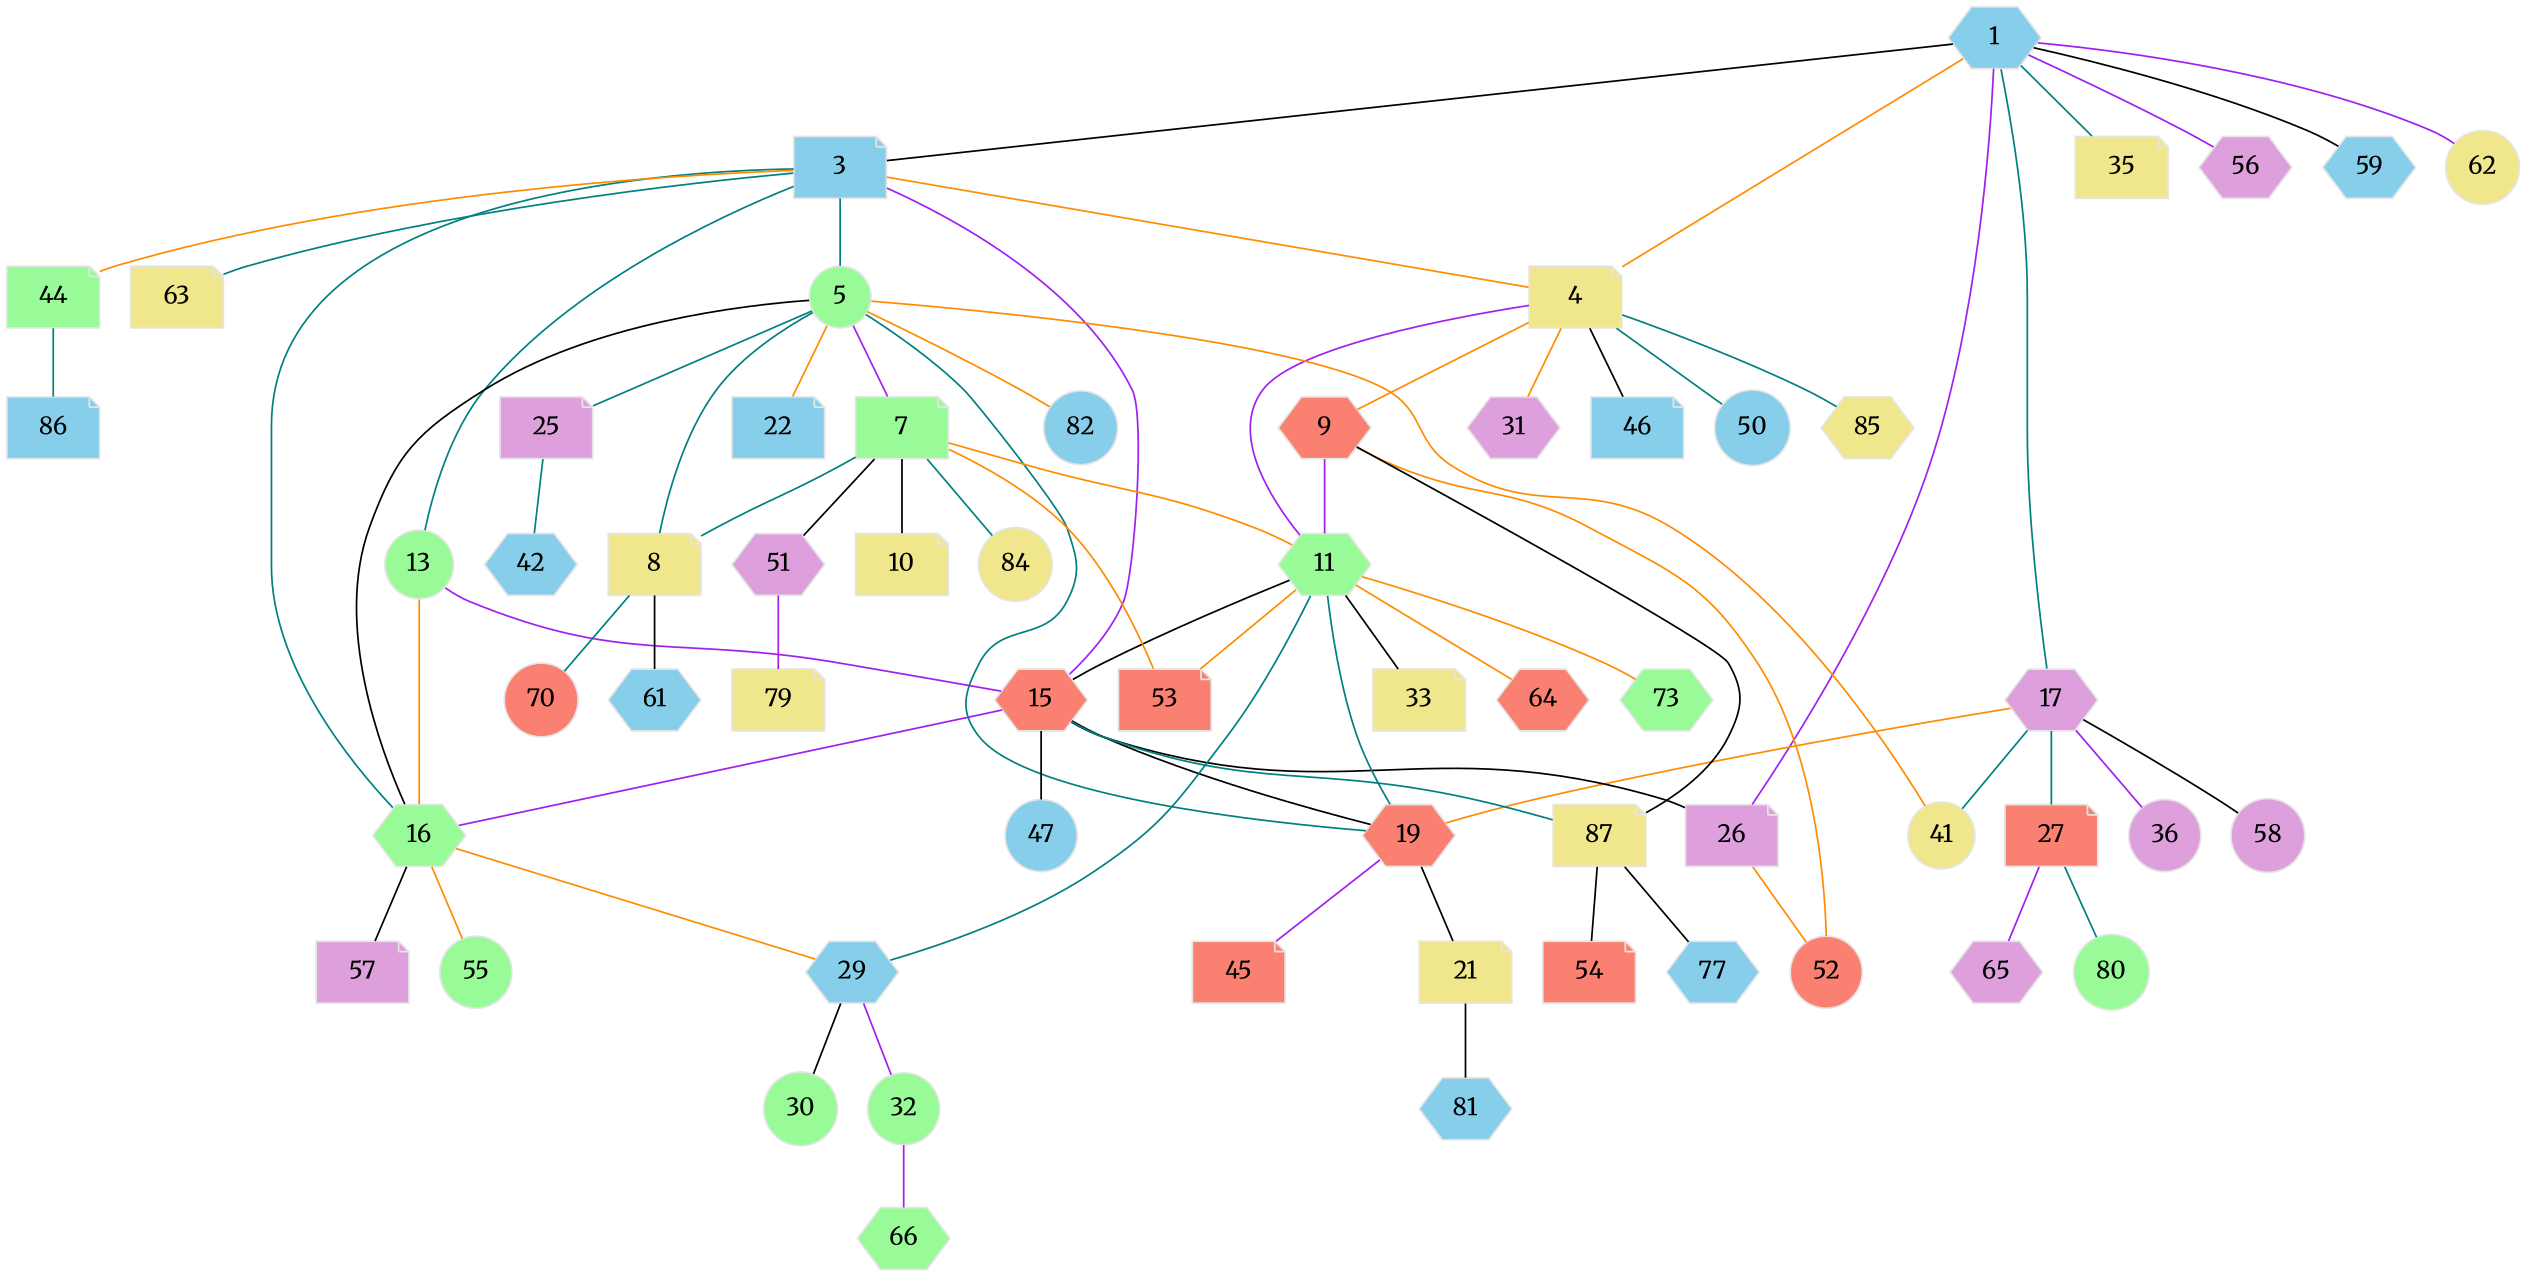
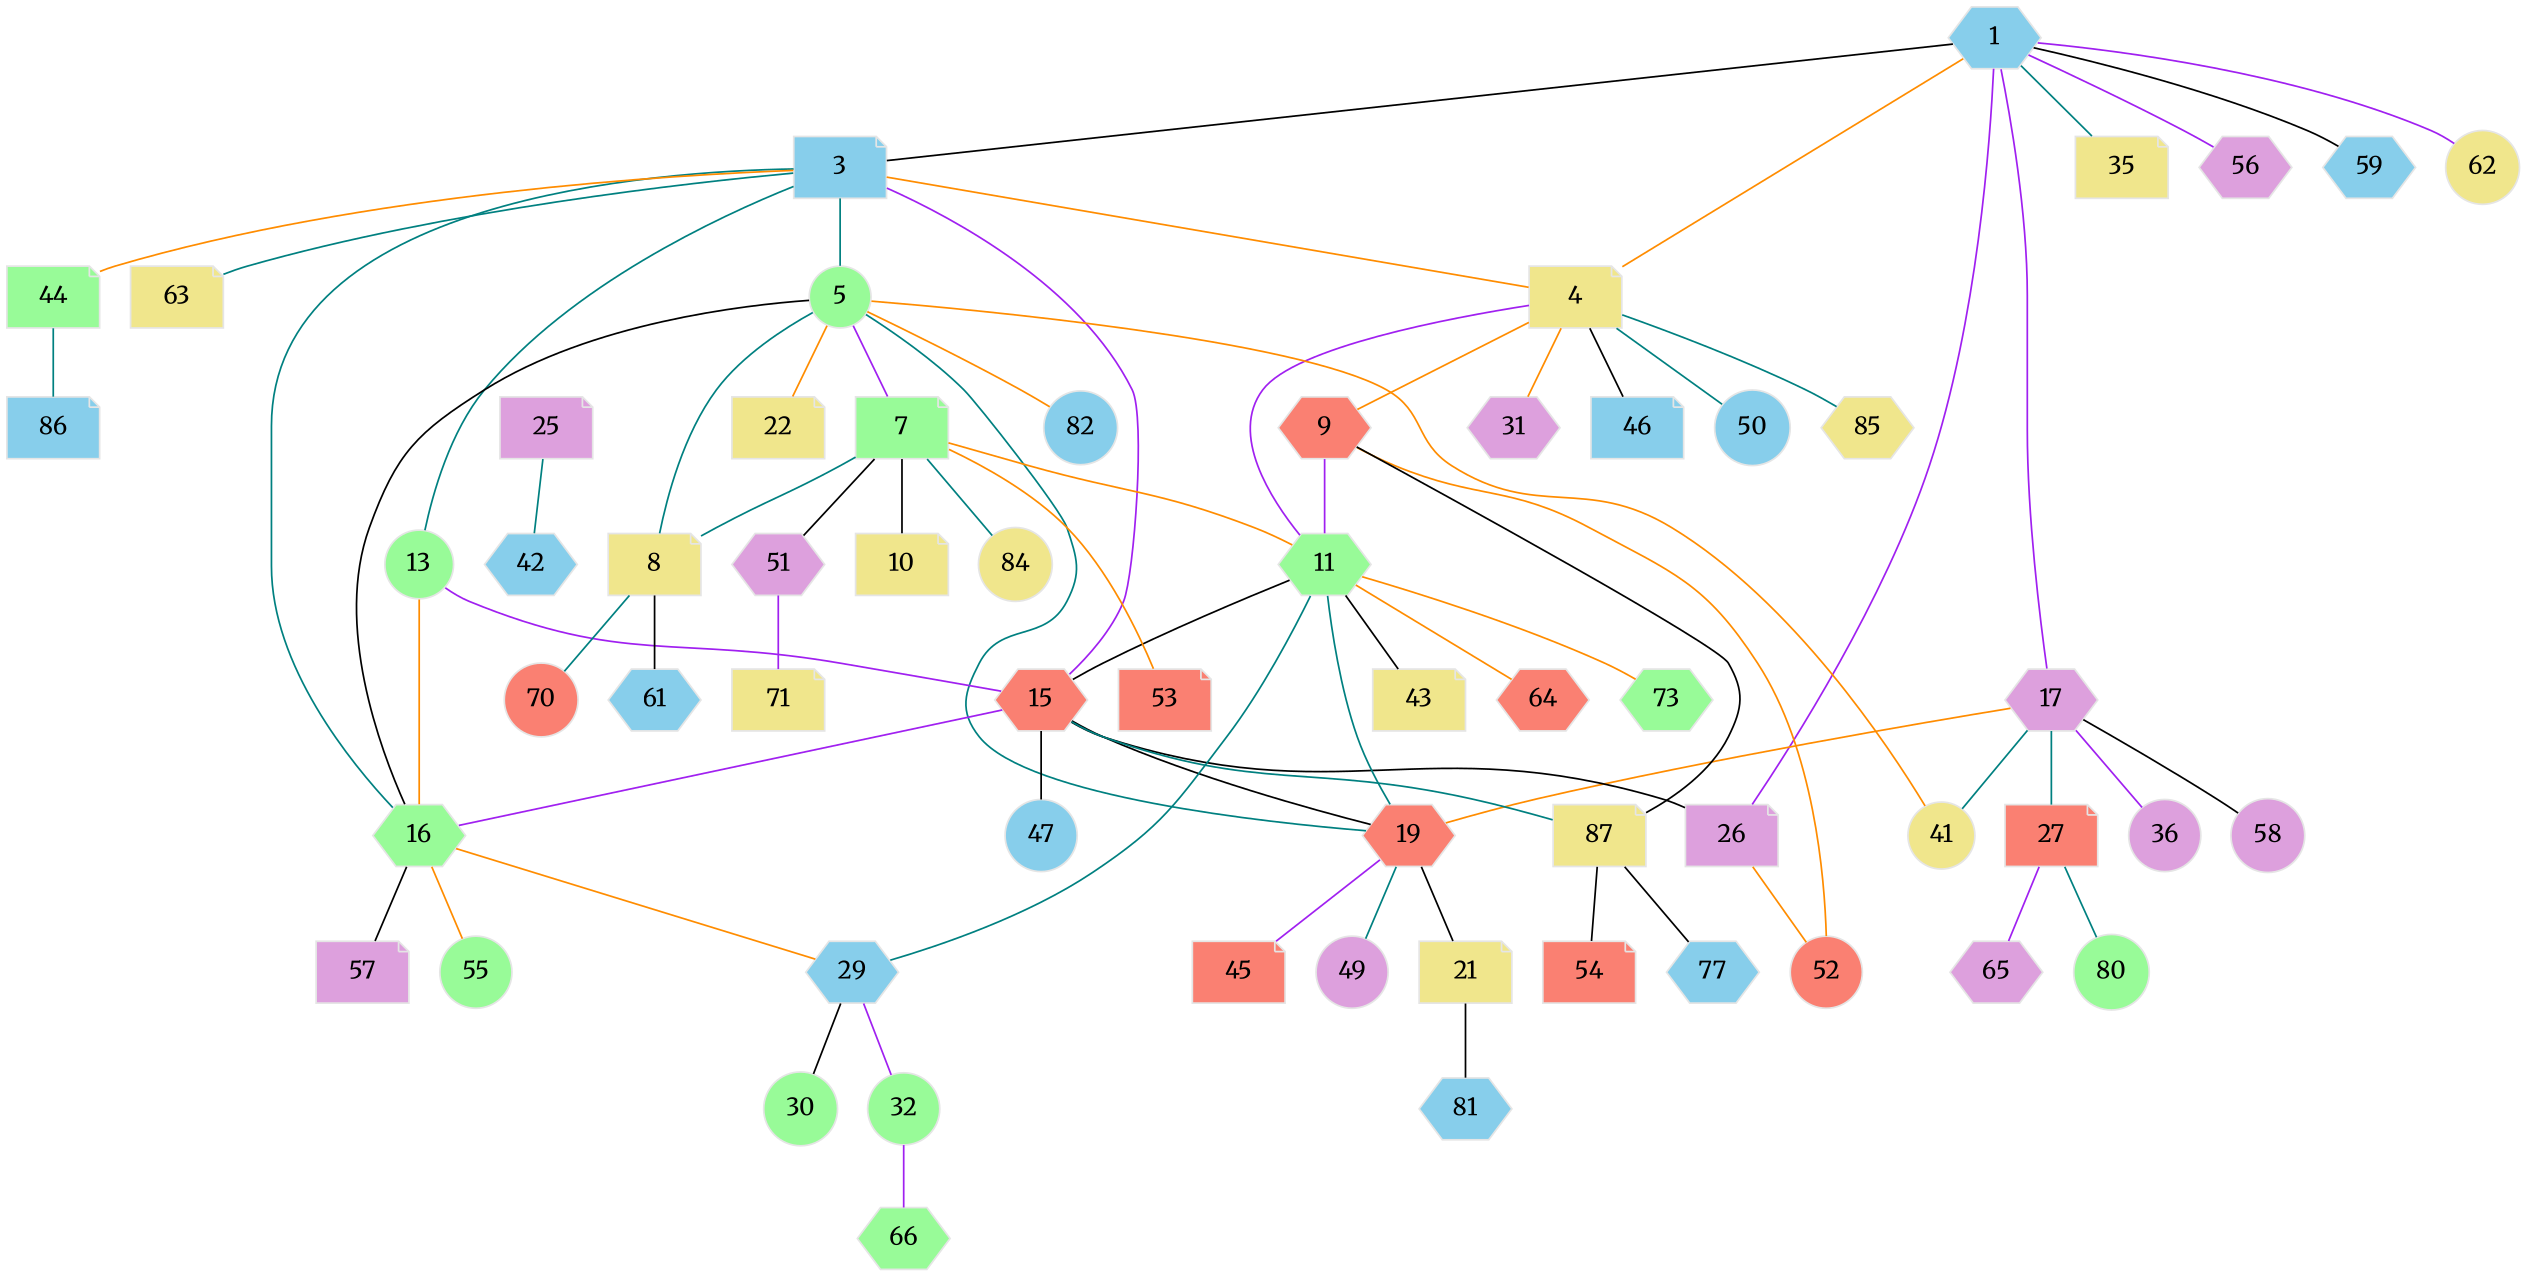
edge "5" -- "25": removed
edge "1" -- "17": color teal -> purple
node "22": fillcolor skyblue -> khaki
edge "11" -- "53": removed
node "79": label "79" -> "71"
node "33": label "33" -> "43"
node "49": added
